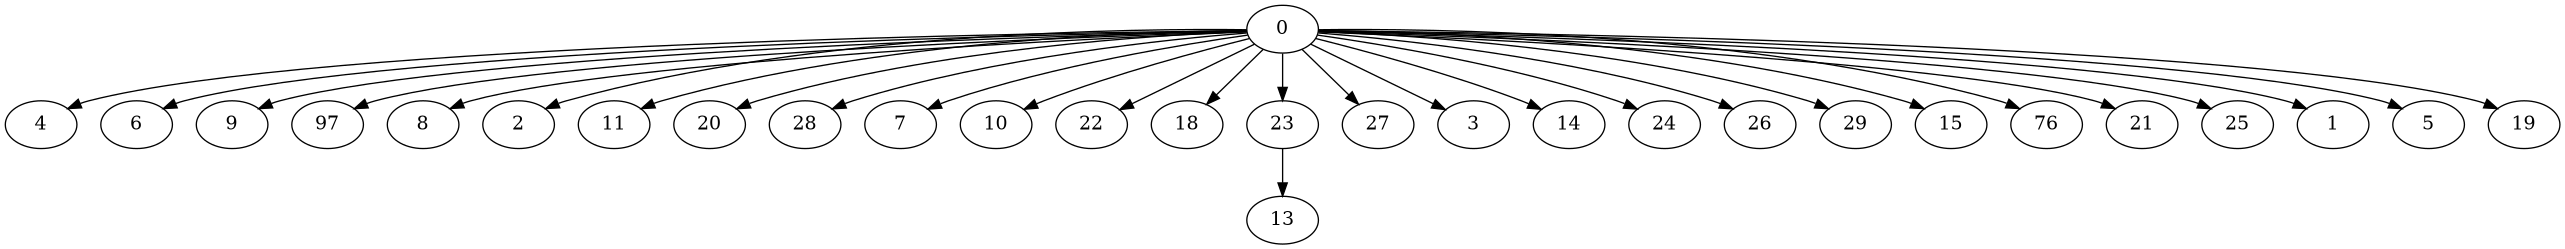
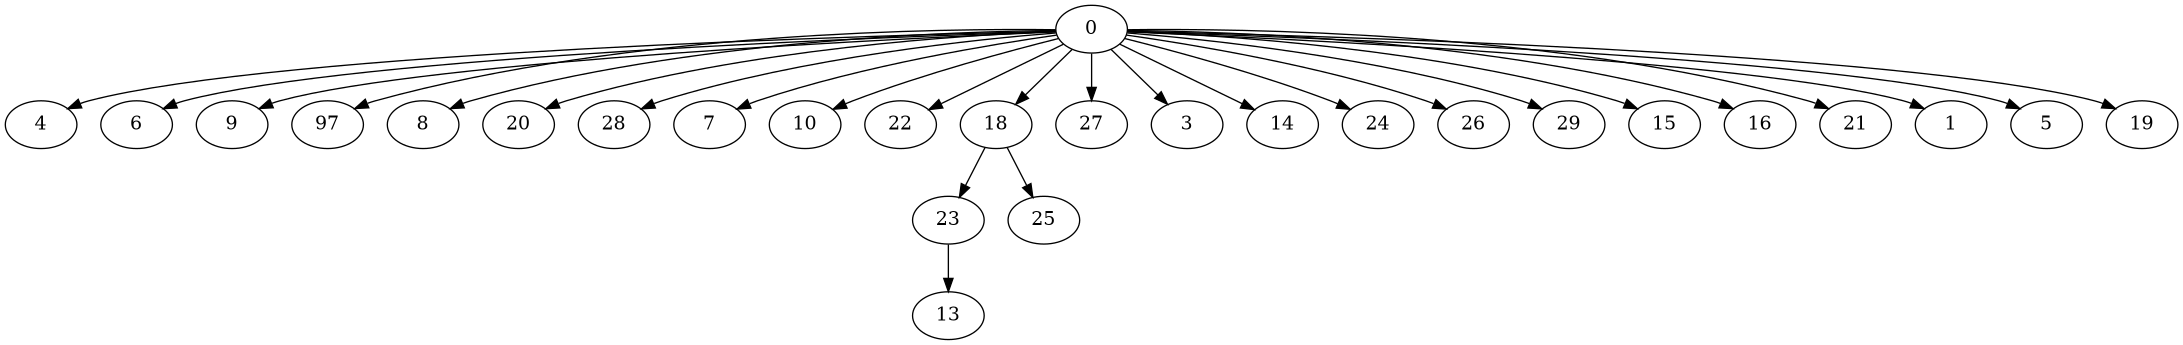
edge "0" -> "23": now "18" -> "23"
edge "0" -> "25": now "18" -> "25"
node "2": removed
node "11": removed
node "76": label "76" -> "16"
